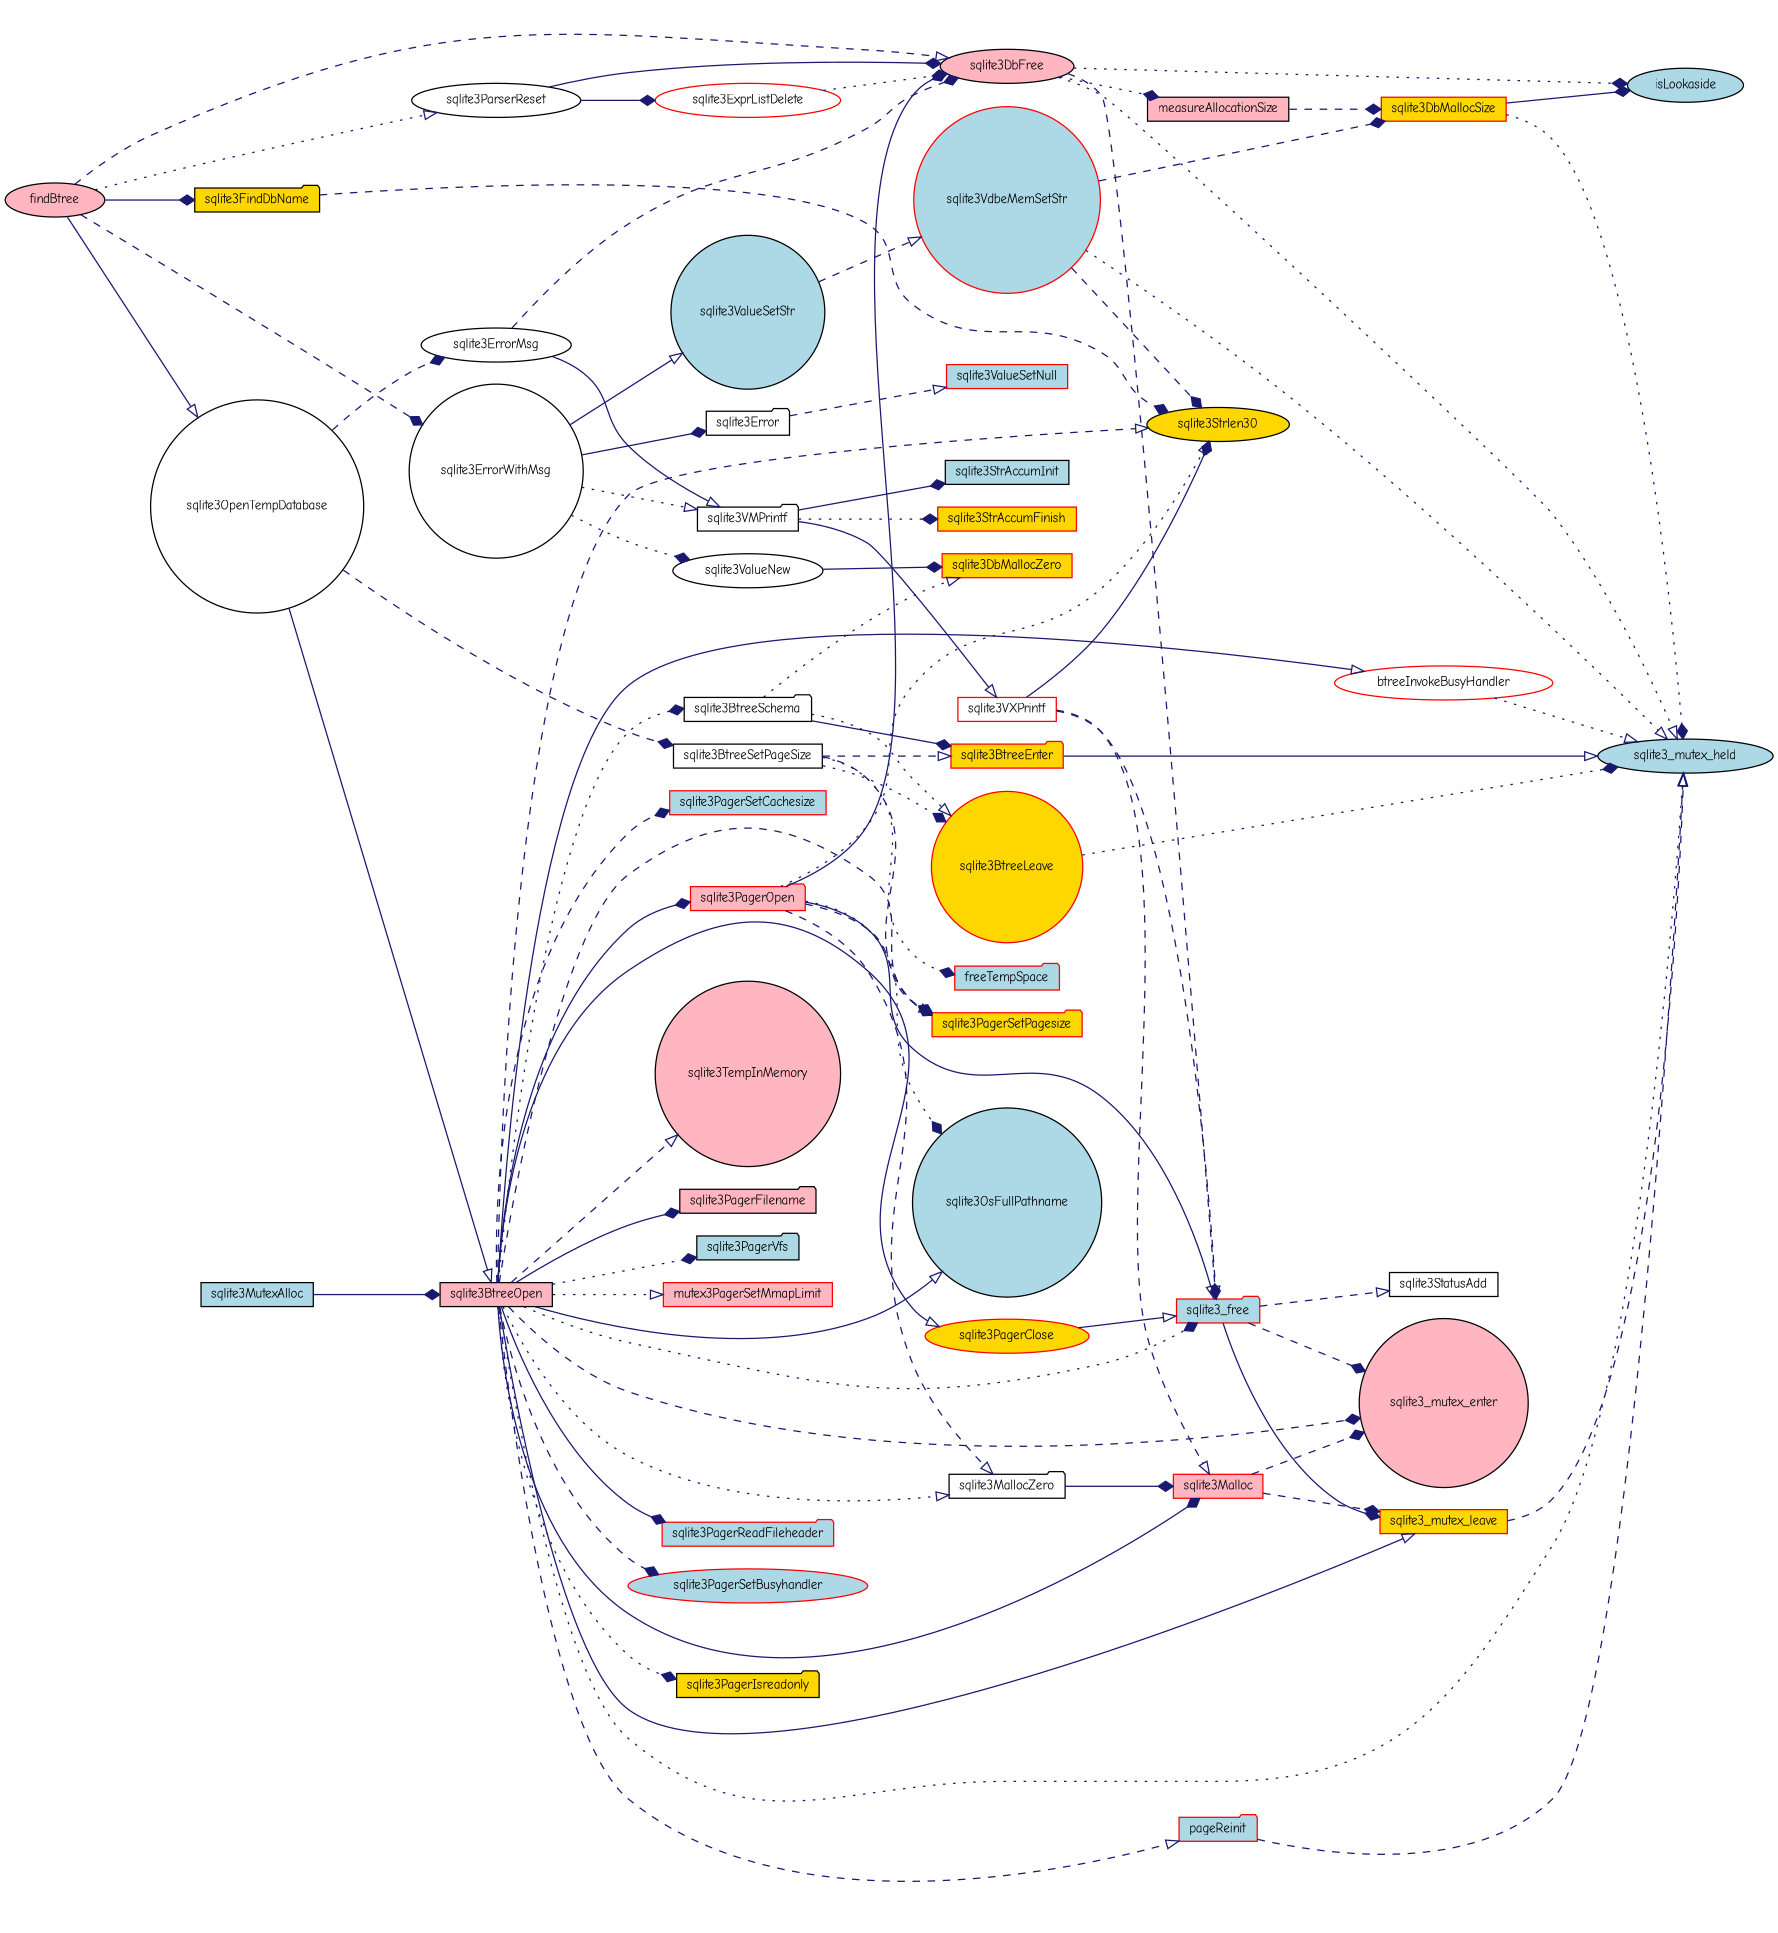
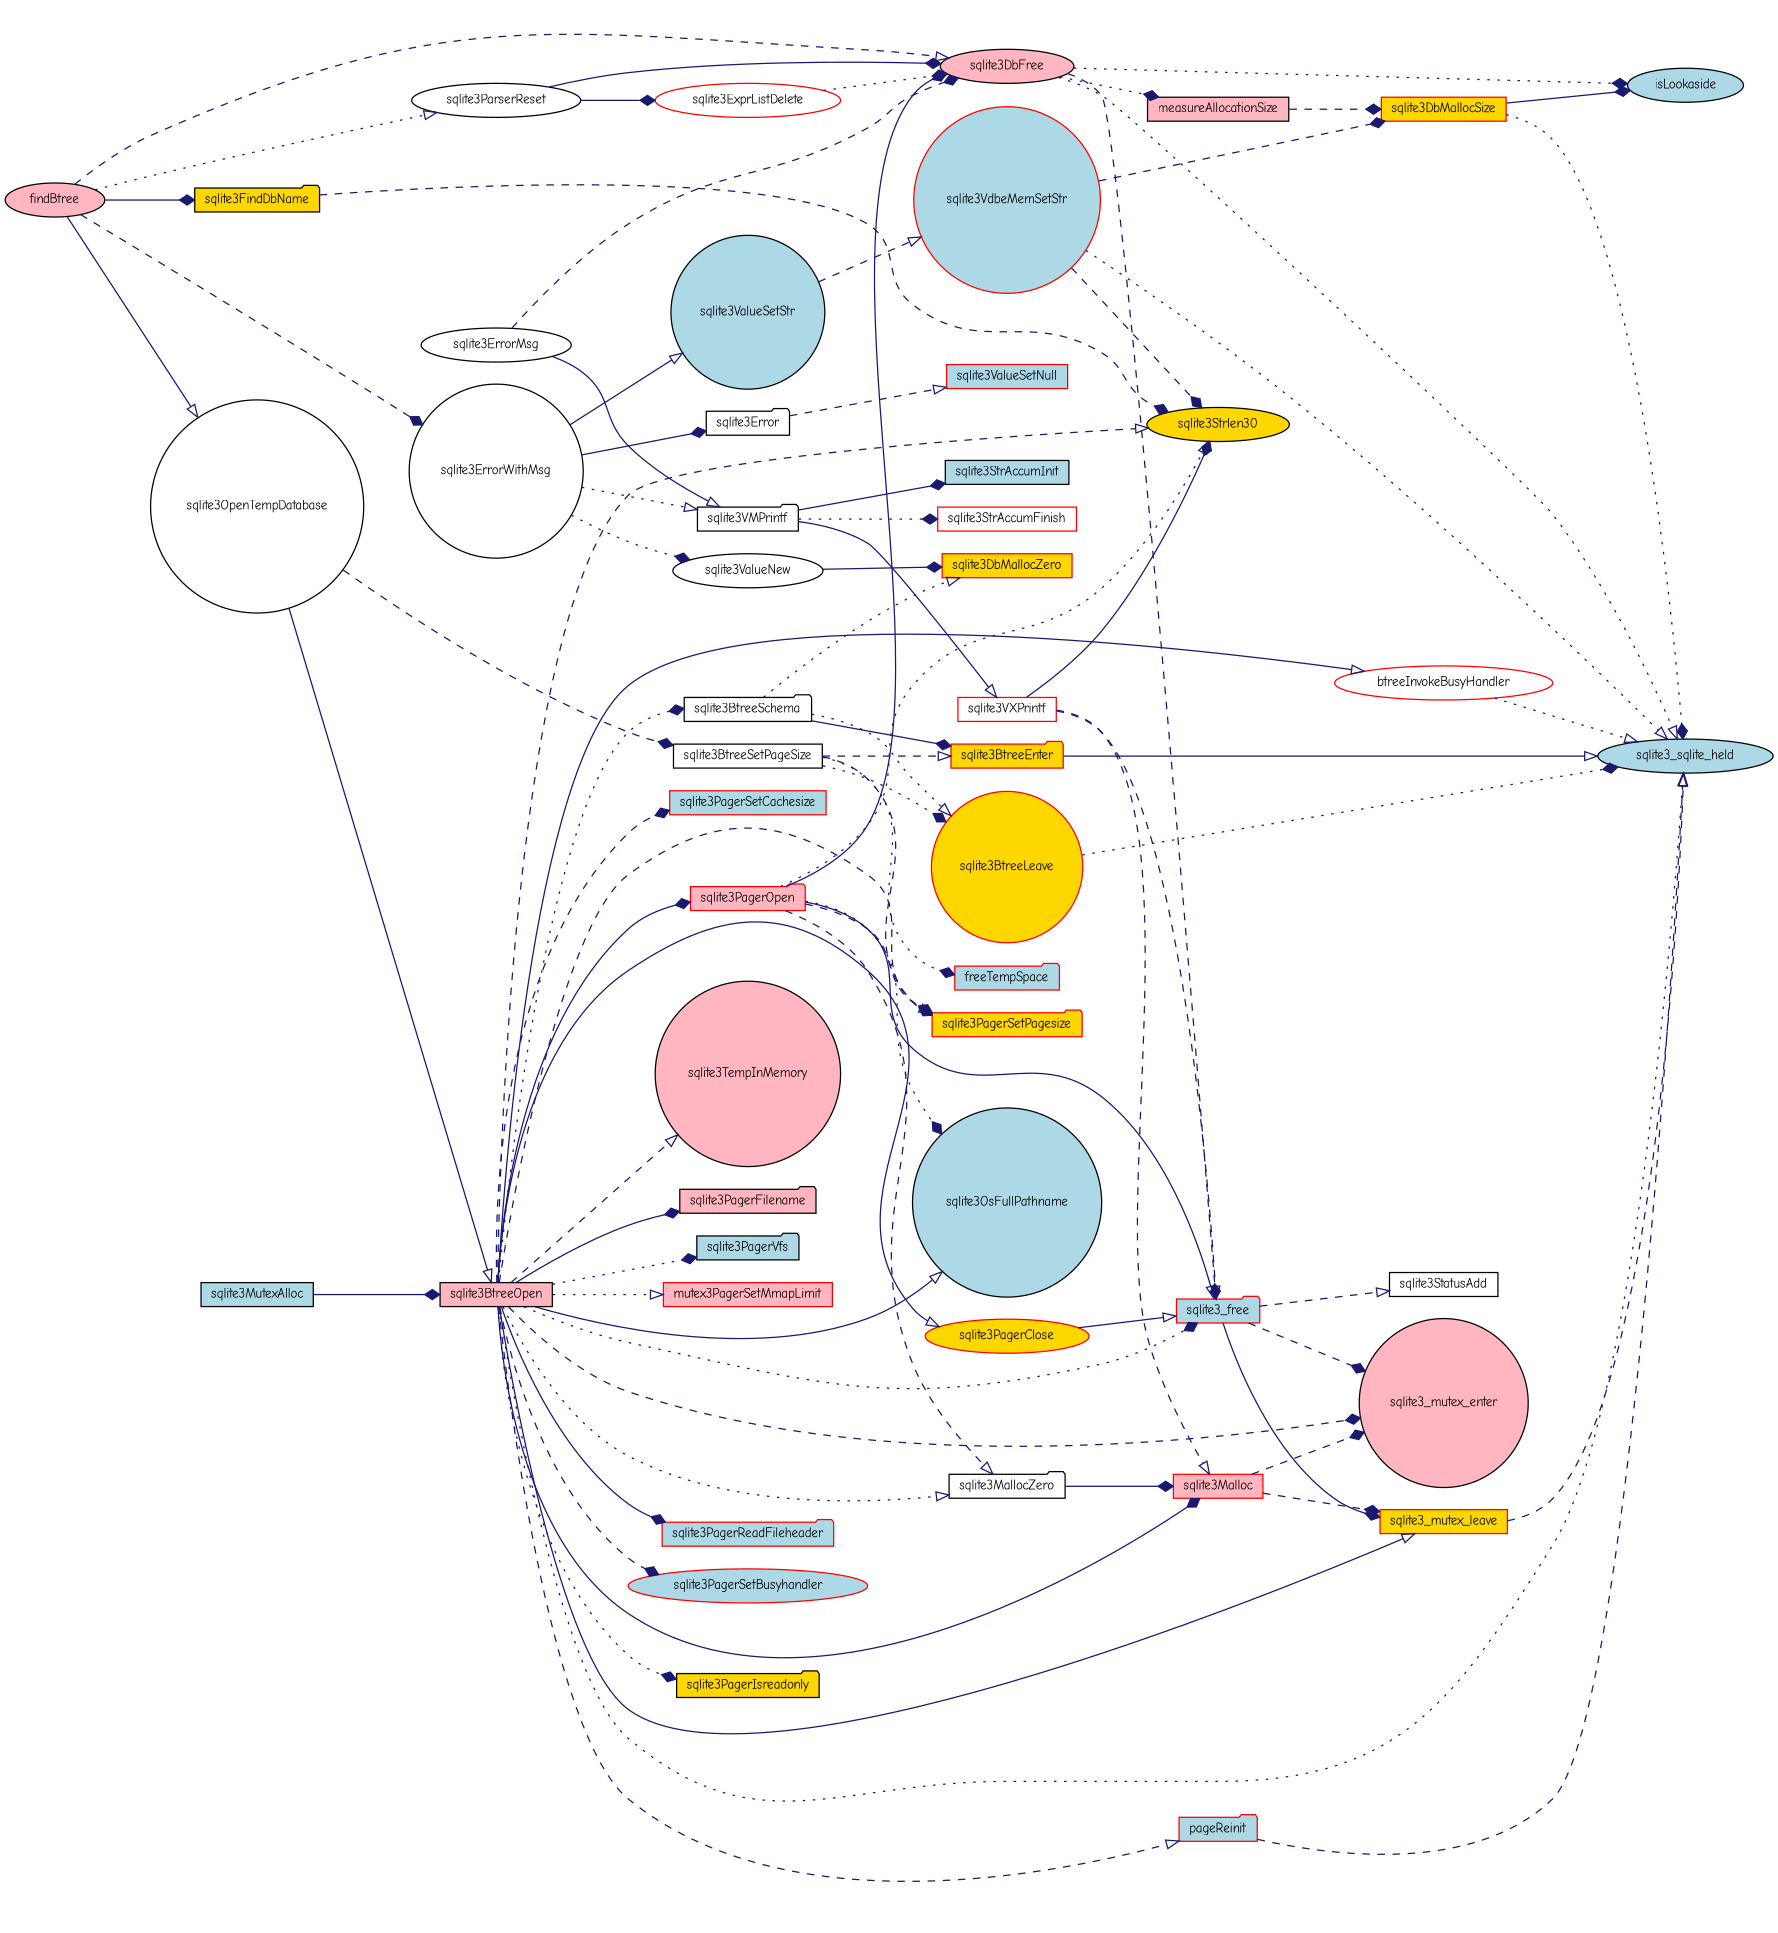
edge "sqlite3OpenTempDatabase" -> "sqlite3ErrorMsg": removed
node "sqlite3StrAccumFinish": fillcolor gold -> white
node "sqlite3_mutex_held": label "sqlite3_mutex_held" -> "sqlite3_sqlite_held"
